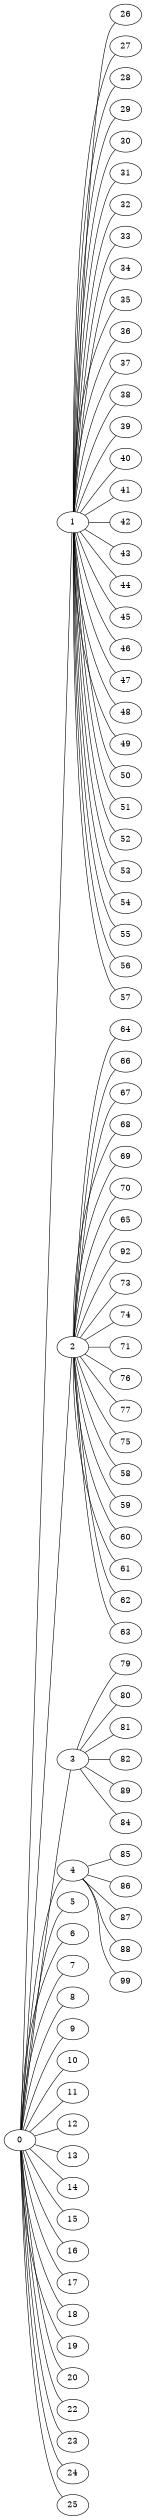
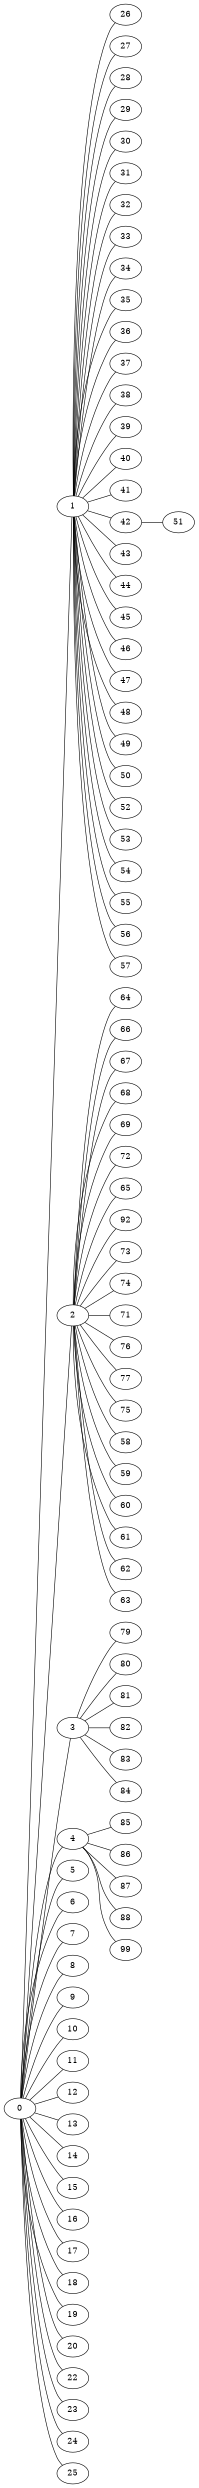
edge "1" -- "51": now "42" -- "51"
node "70": label "70" -> "72"
node "89": label "89" -> "83"
